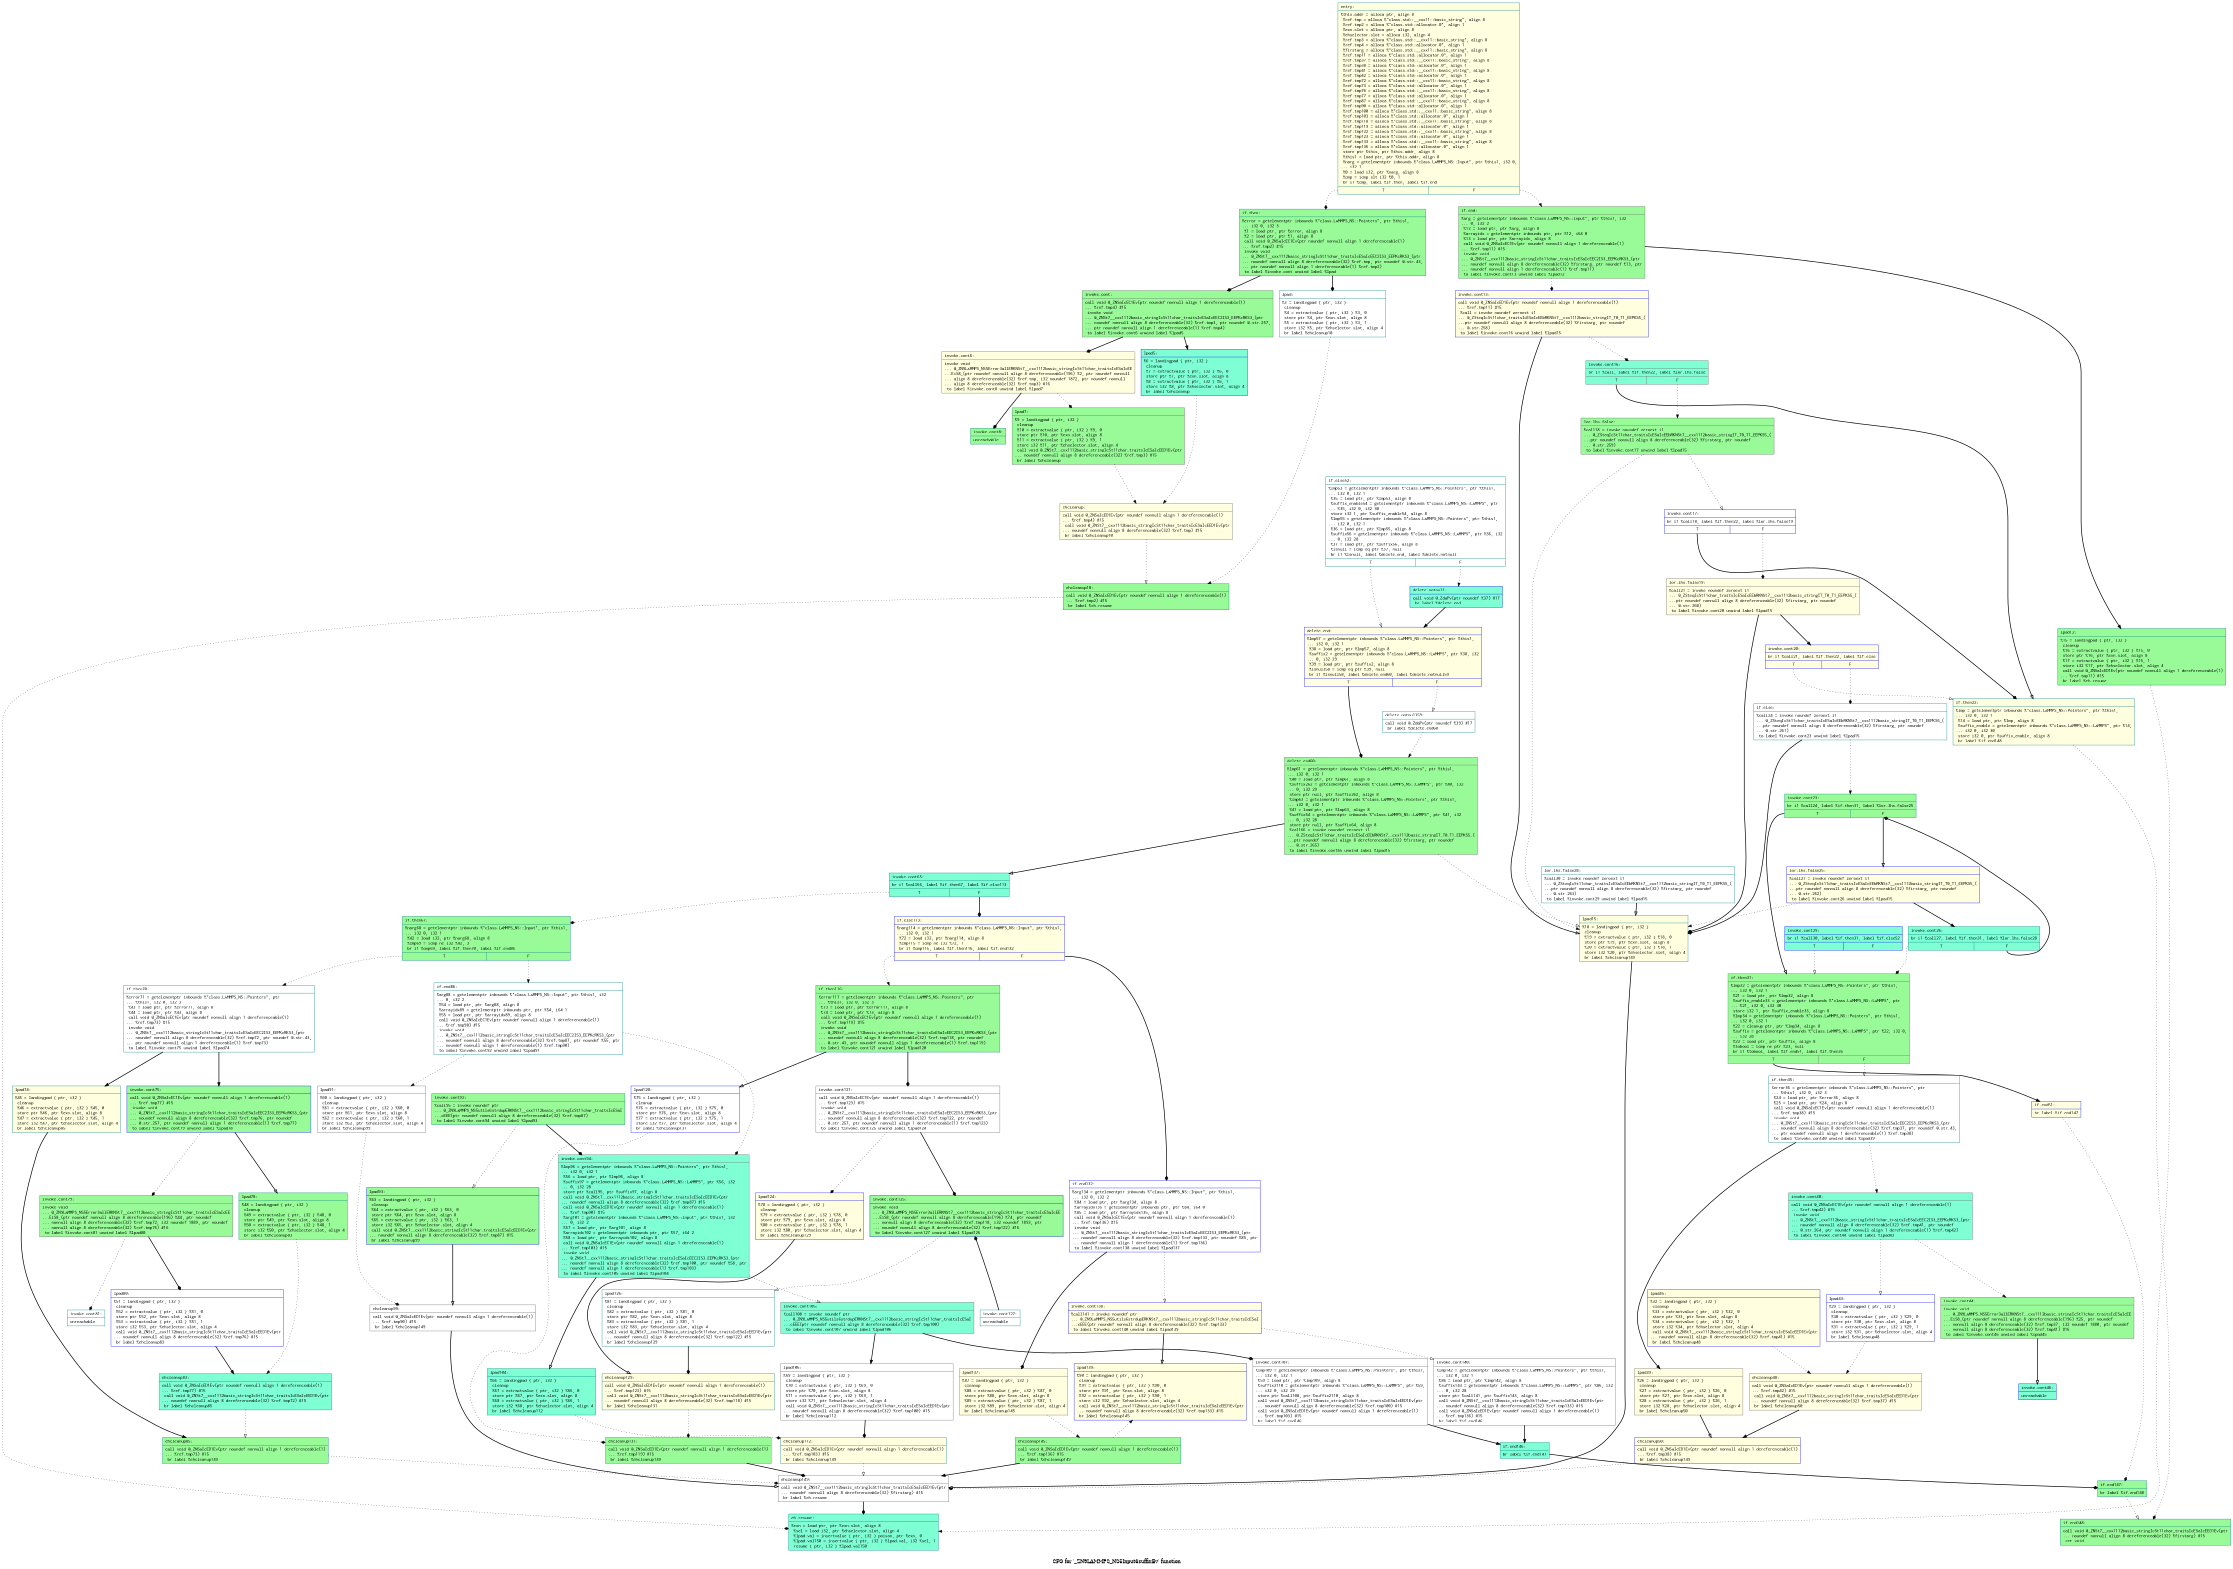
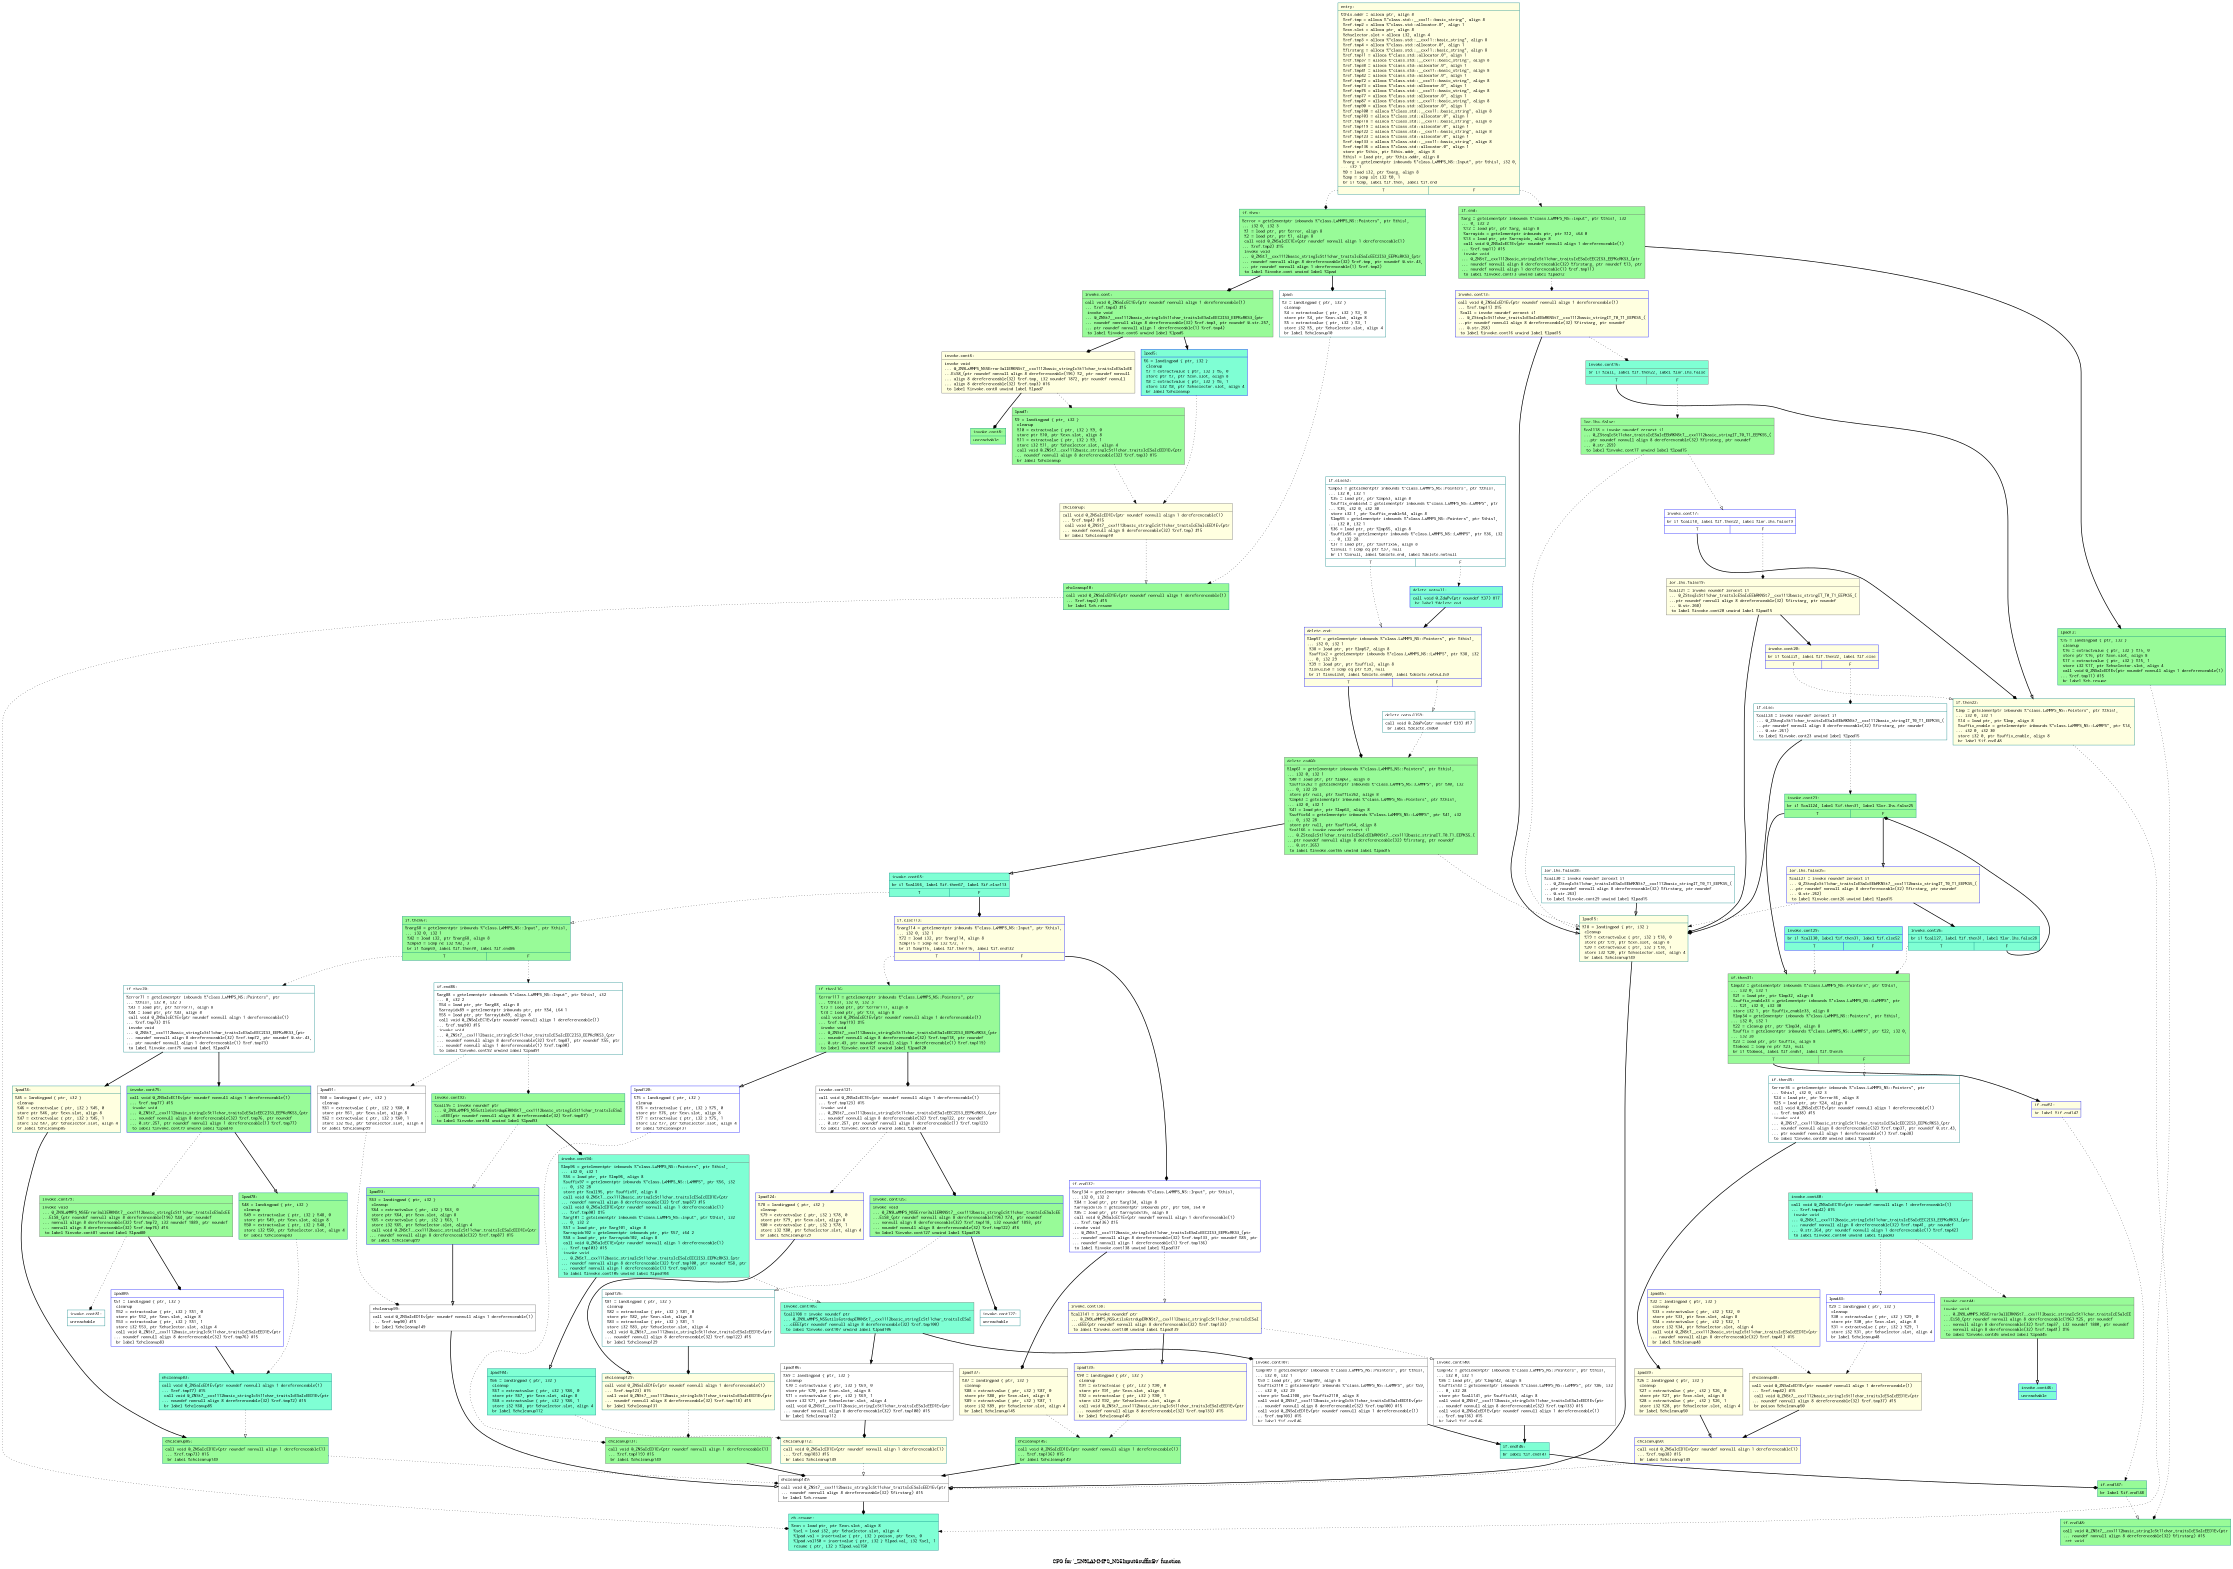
edge "invoke.cont65:" -> "if.then67:": arrowhead diamond -> onormal
edge "if.end86:" -> "invoke.cont94:": now "if.end86:" -> "invoke.cont92:"
edge "invoke.cont127:" -> "invoke.cont125:": reversed
edge "if.end51:" -> "if.end147:": arrowhead diamond -> normal
node "ehcleanup48:": text "br label %ehcleanup50" -> "br poison %ehcleanup50"
edge "ehcleanup145:" -> "lpad139:": reversed
